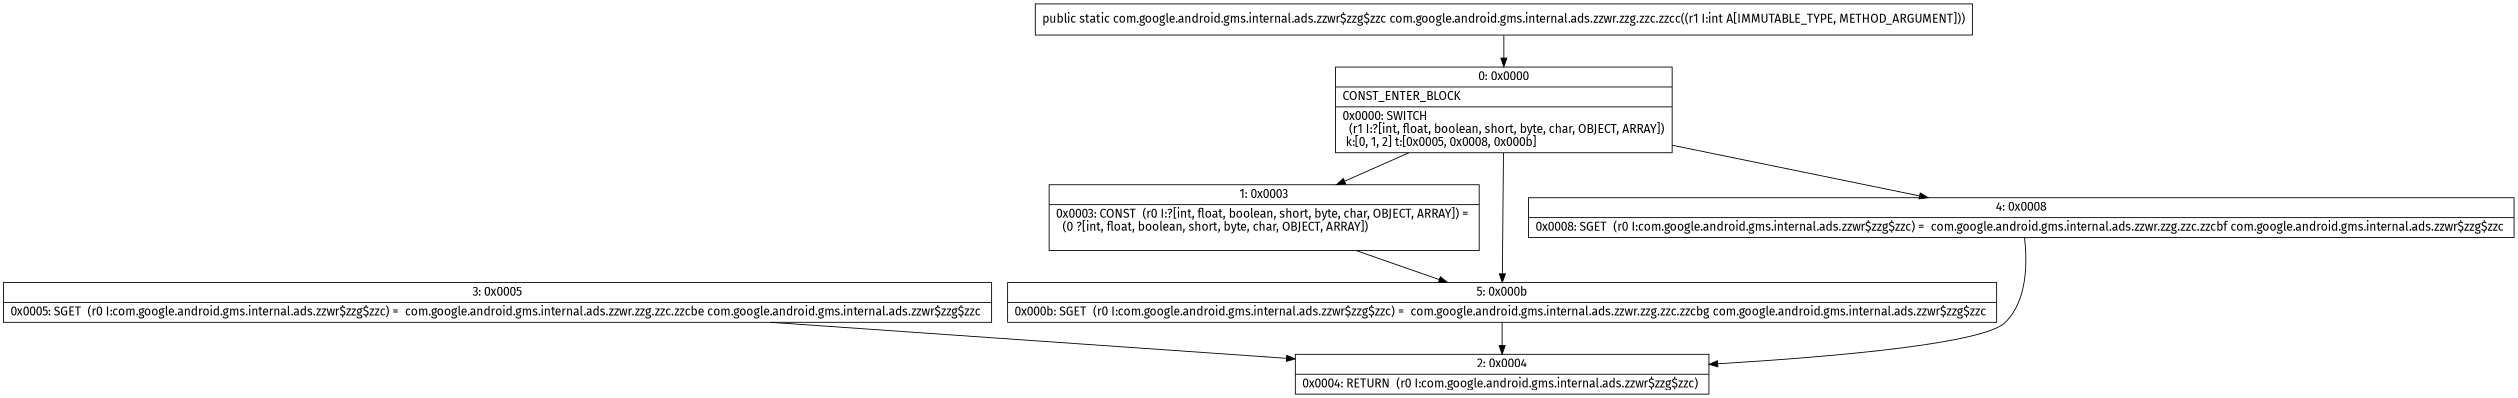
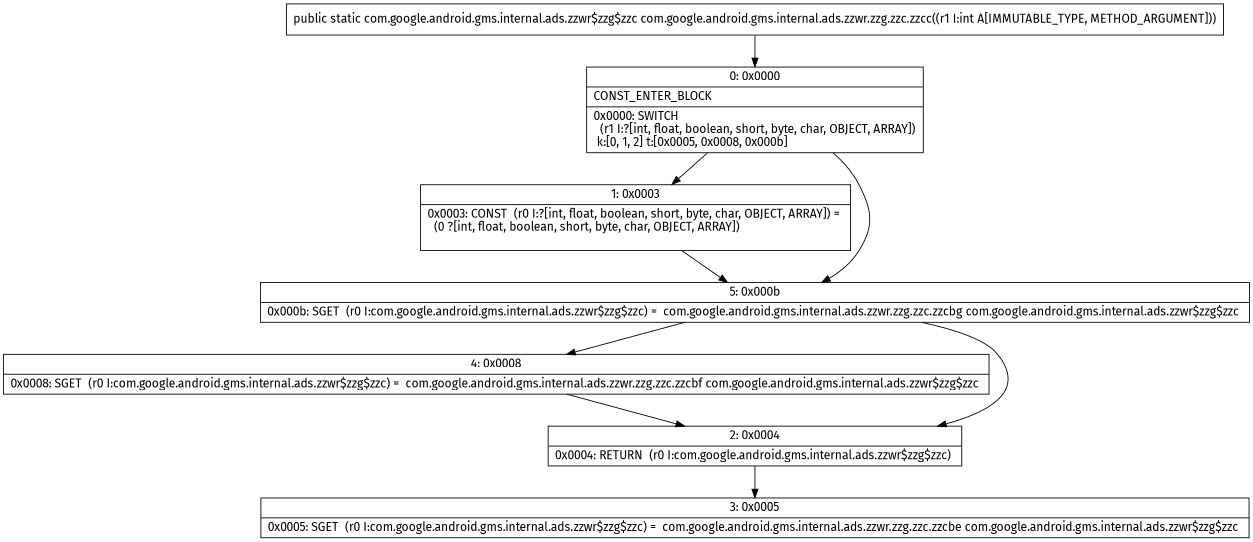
edge "0: 0x0000" -> "4: 0x0008": now "5: 0x000b" -> "4: 0x0008"
edge "3: 0x0005" -> "2: 0x0004": reversed
